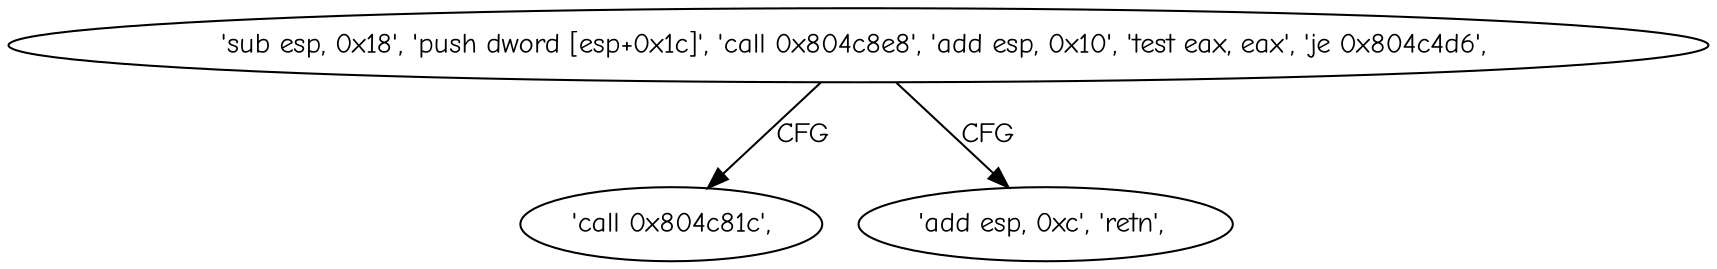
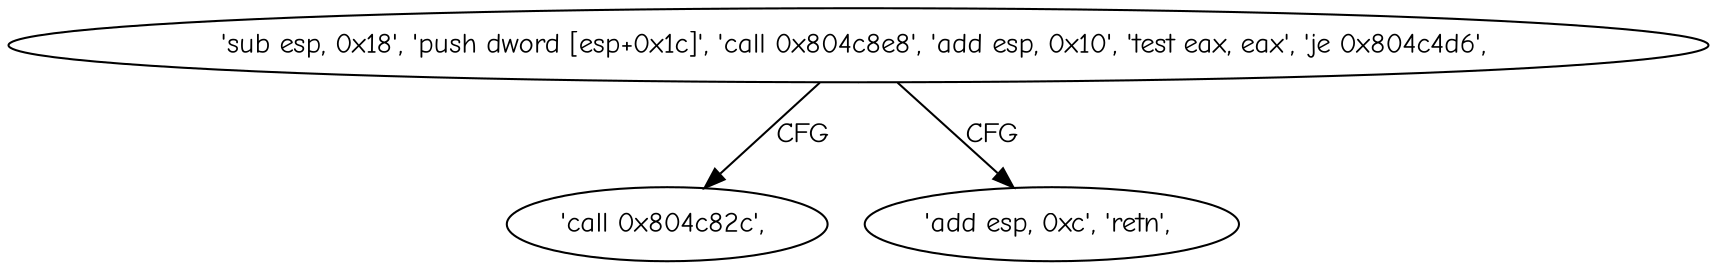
node "'call 0x804c81c',": label "'call 0x804c81c'," -> "'call 0x804c82c',"
